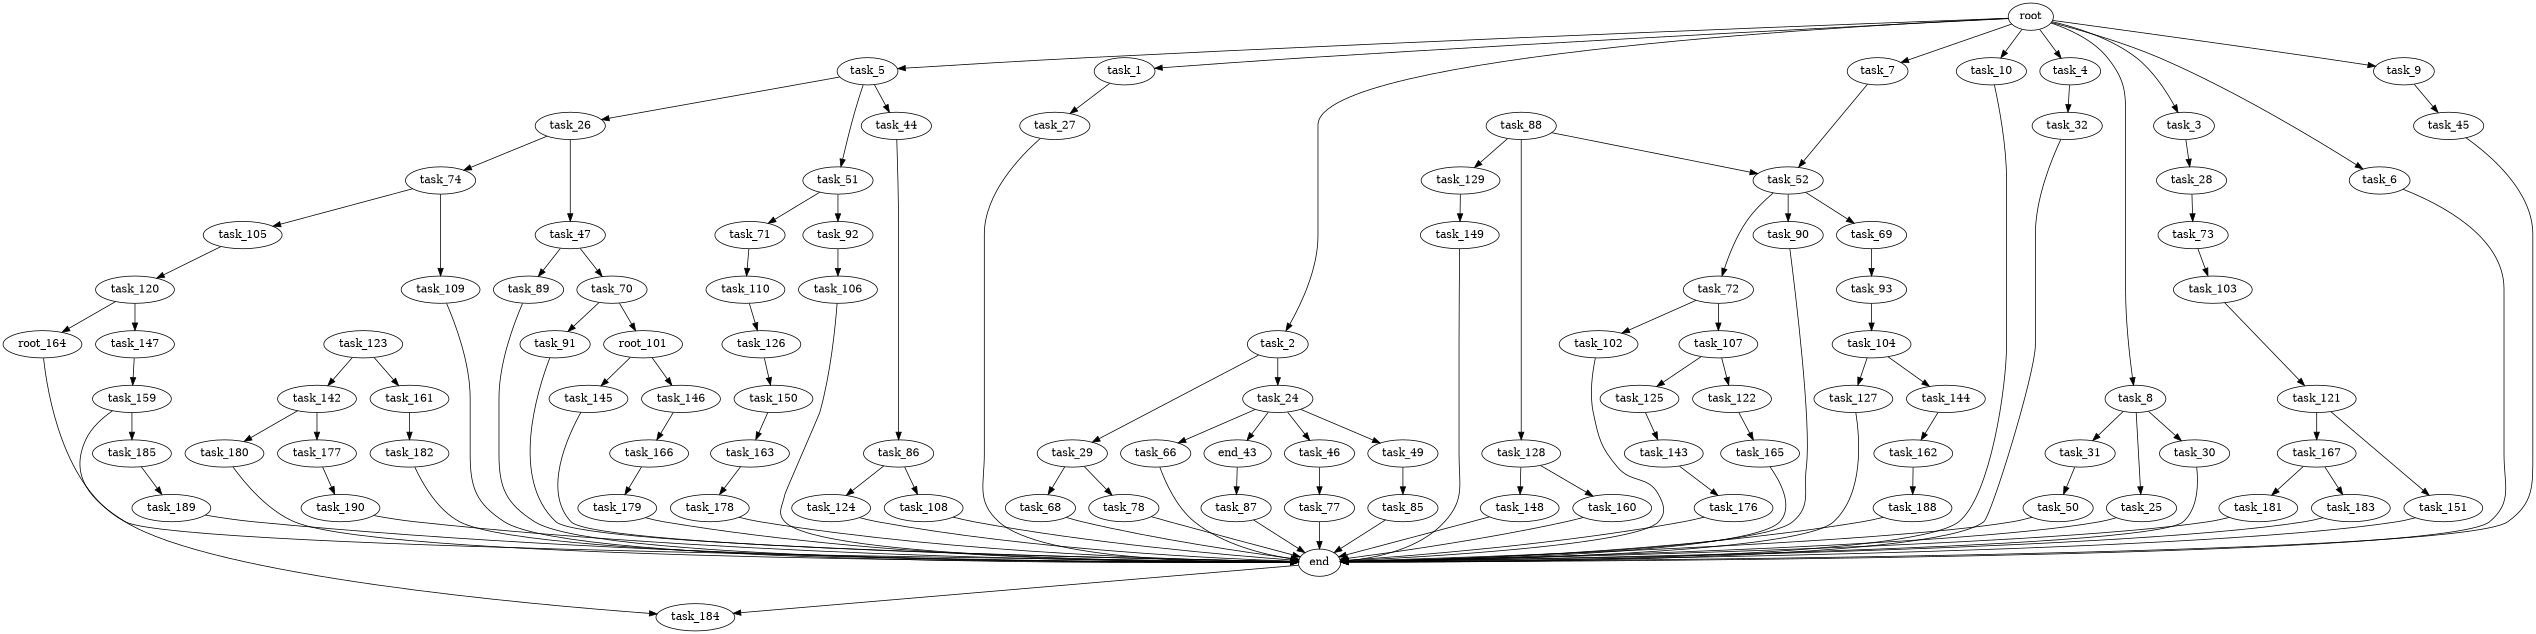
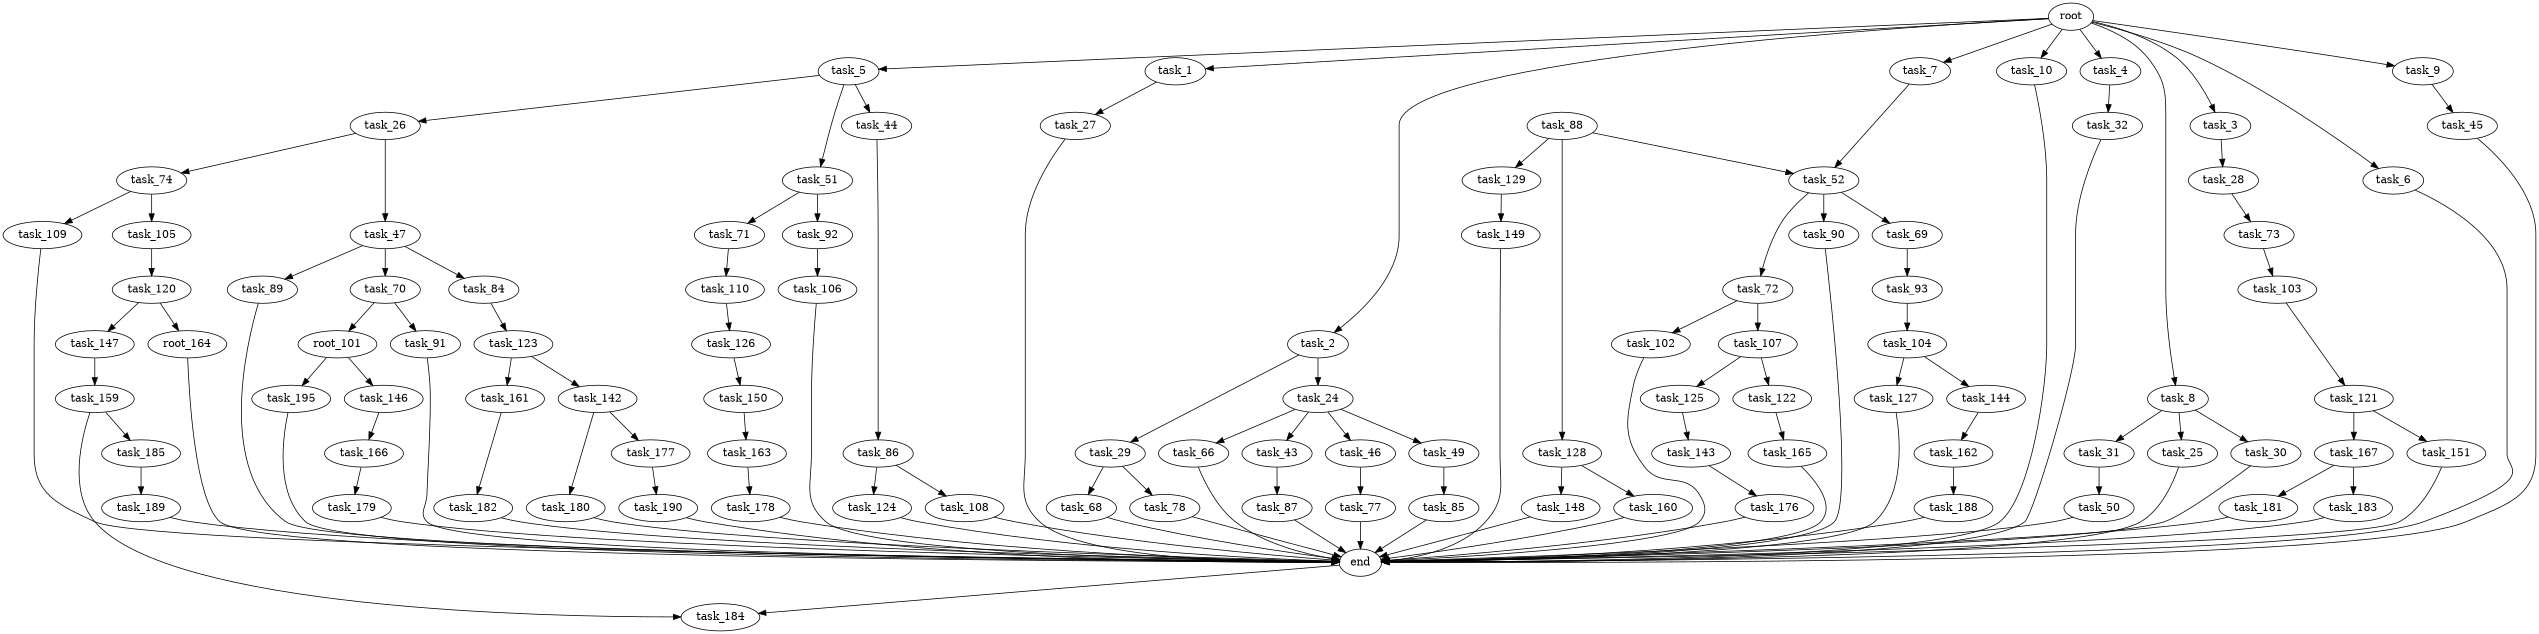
node "task_84": added
node "task_145": label "task_145" -> "task_195"
node "end_43": label "end_43" -> "task_43"
